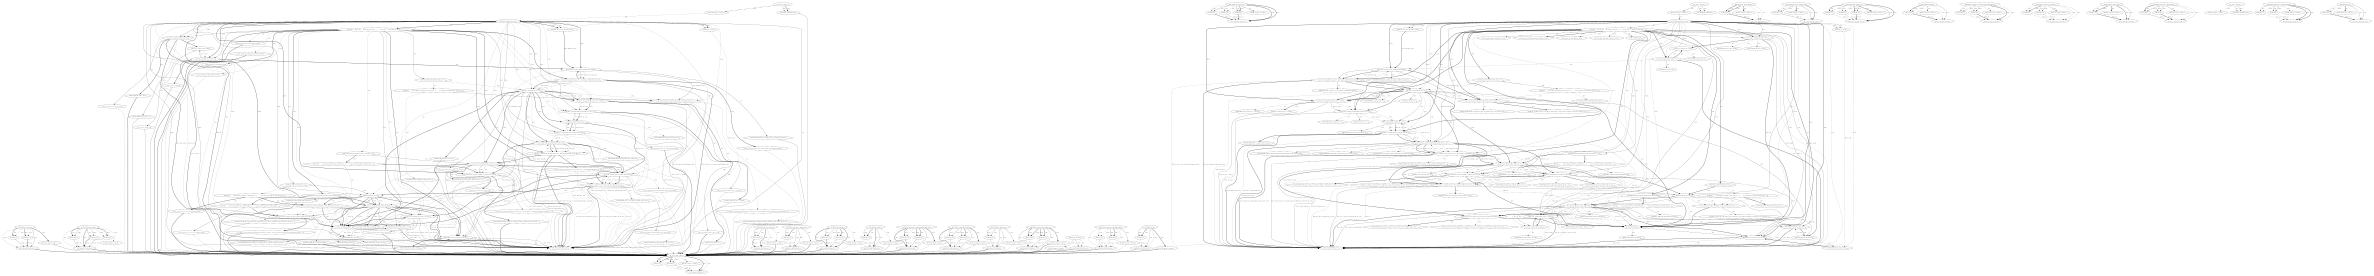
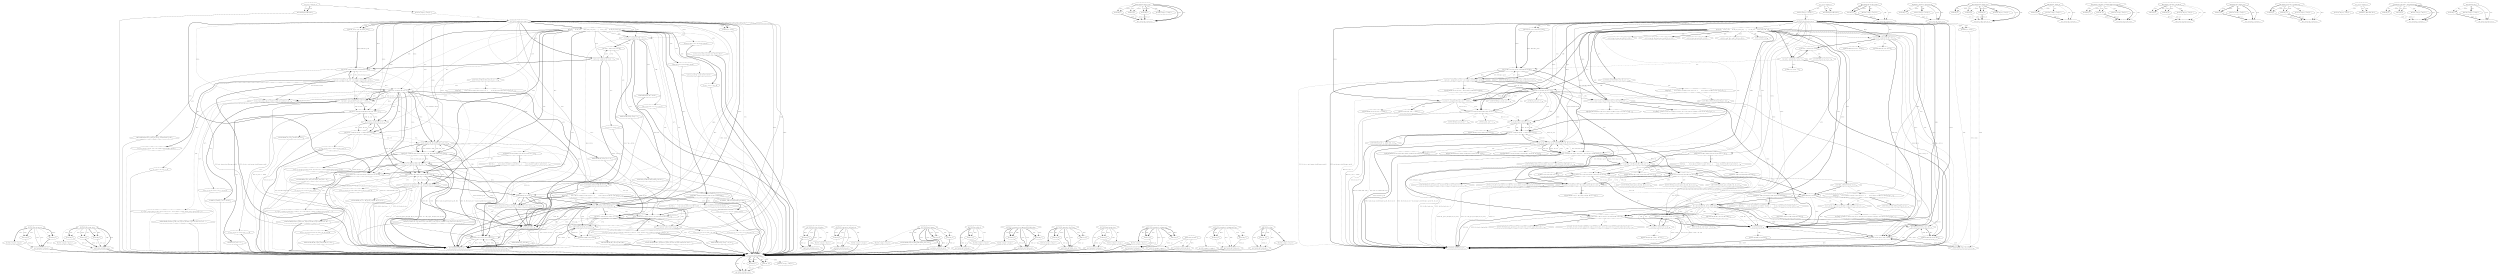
edge "(load_image,load_image(filename_path, fdt))" -> "(IDENTIFIER,fdt,load_image(filename_path, fdt))": now "(METHOD,load_image)" -> "(IDENTIFIER,fdt,load_image(filename_path, fdt))"
